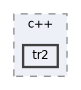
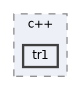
node "tr2": label "tr2" -> "tr1"
